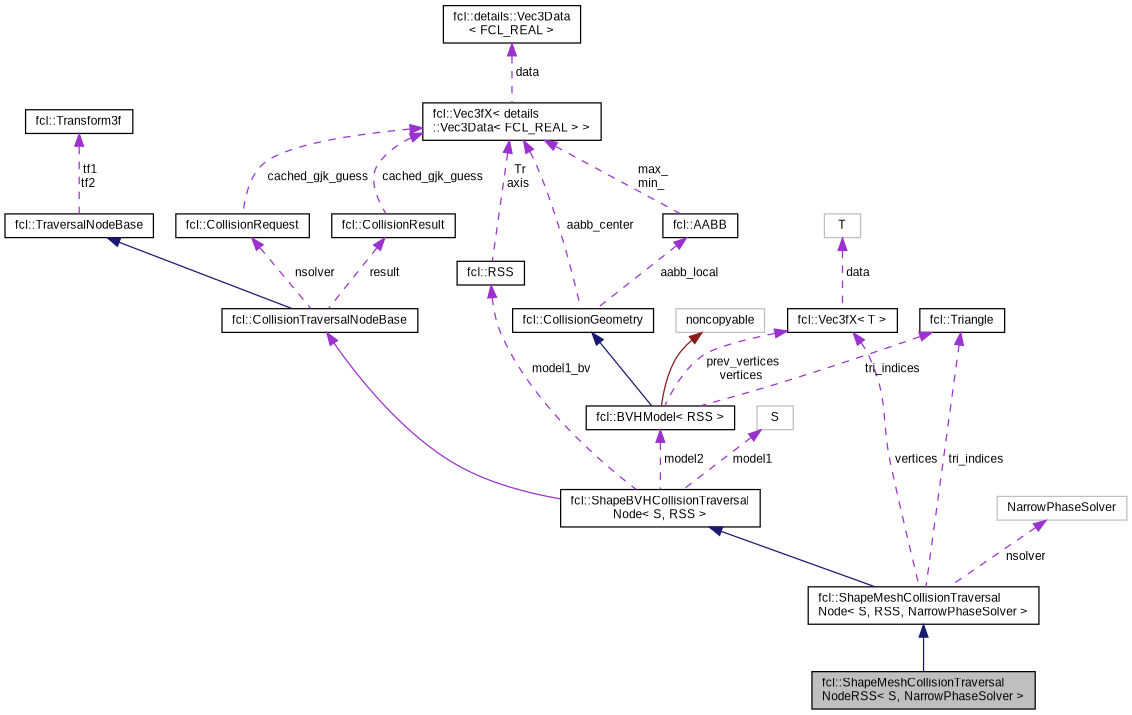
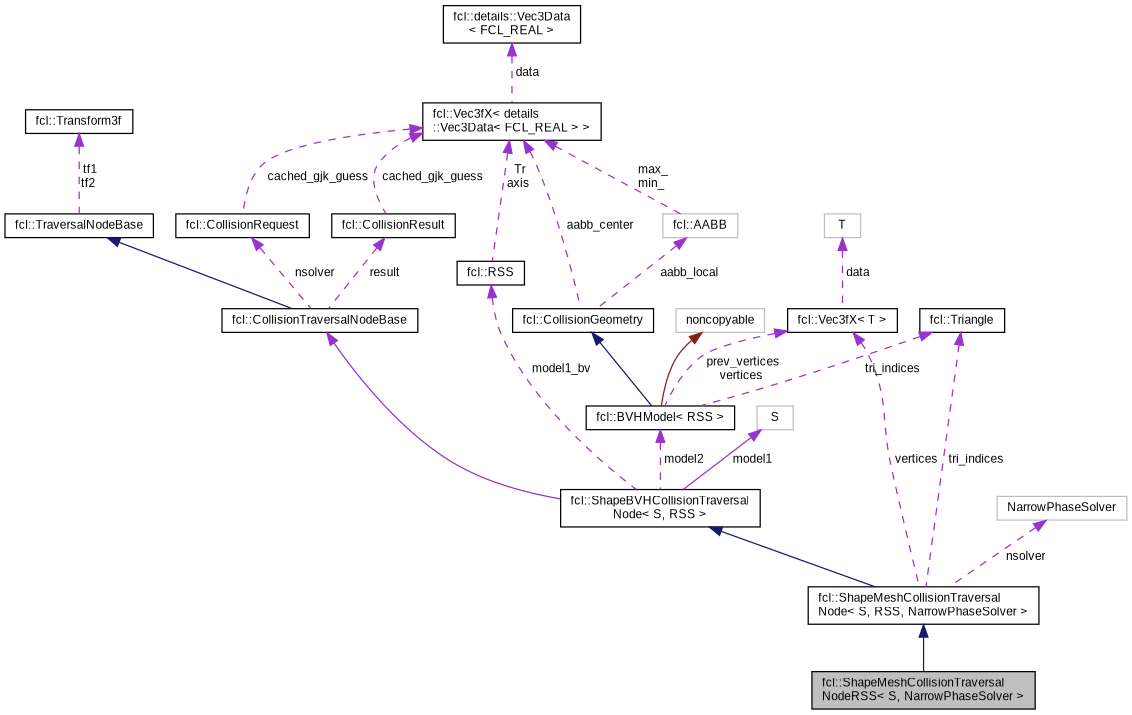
node "fcl::AABB": color black -> grey75
edge "fcl::ShapeBVHCollisionTraversal Node< S, RSS >" -> "S": style dashed -> solid
